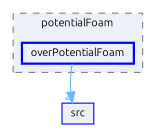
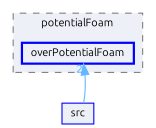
edge "overPotentialFoam" -> "src": reversed
